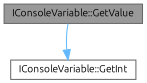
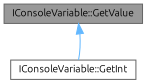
edge "IConsoleVariable::GetValue" -> "IConsoleVariable::GetInt": reversed
